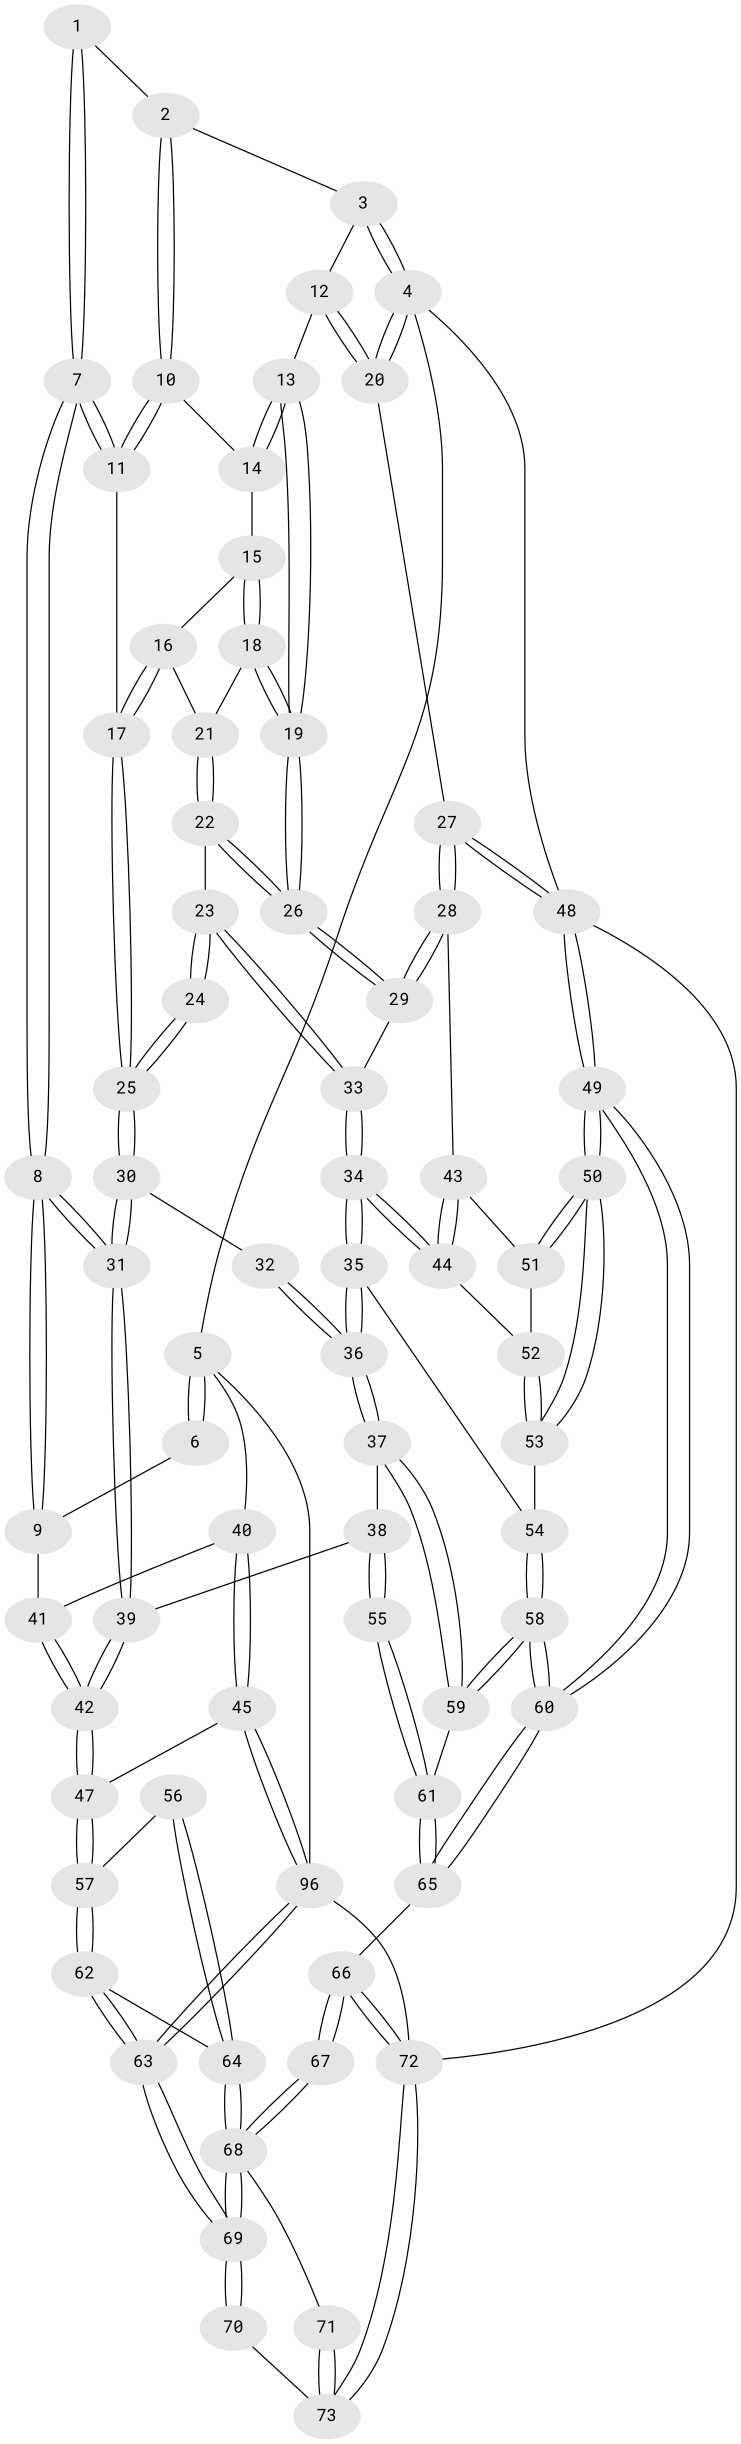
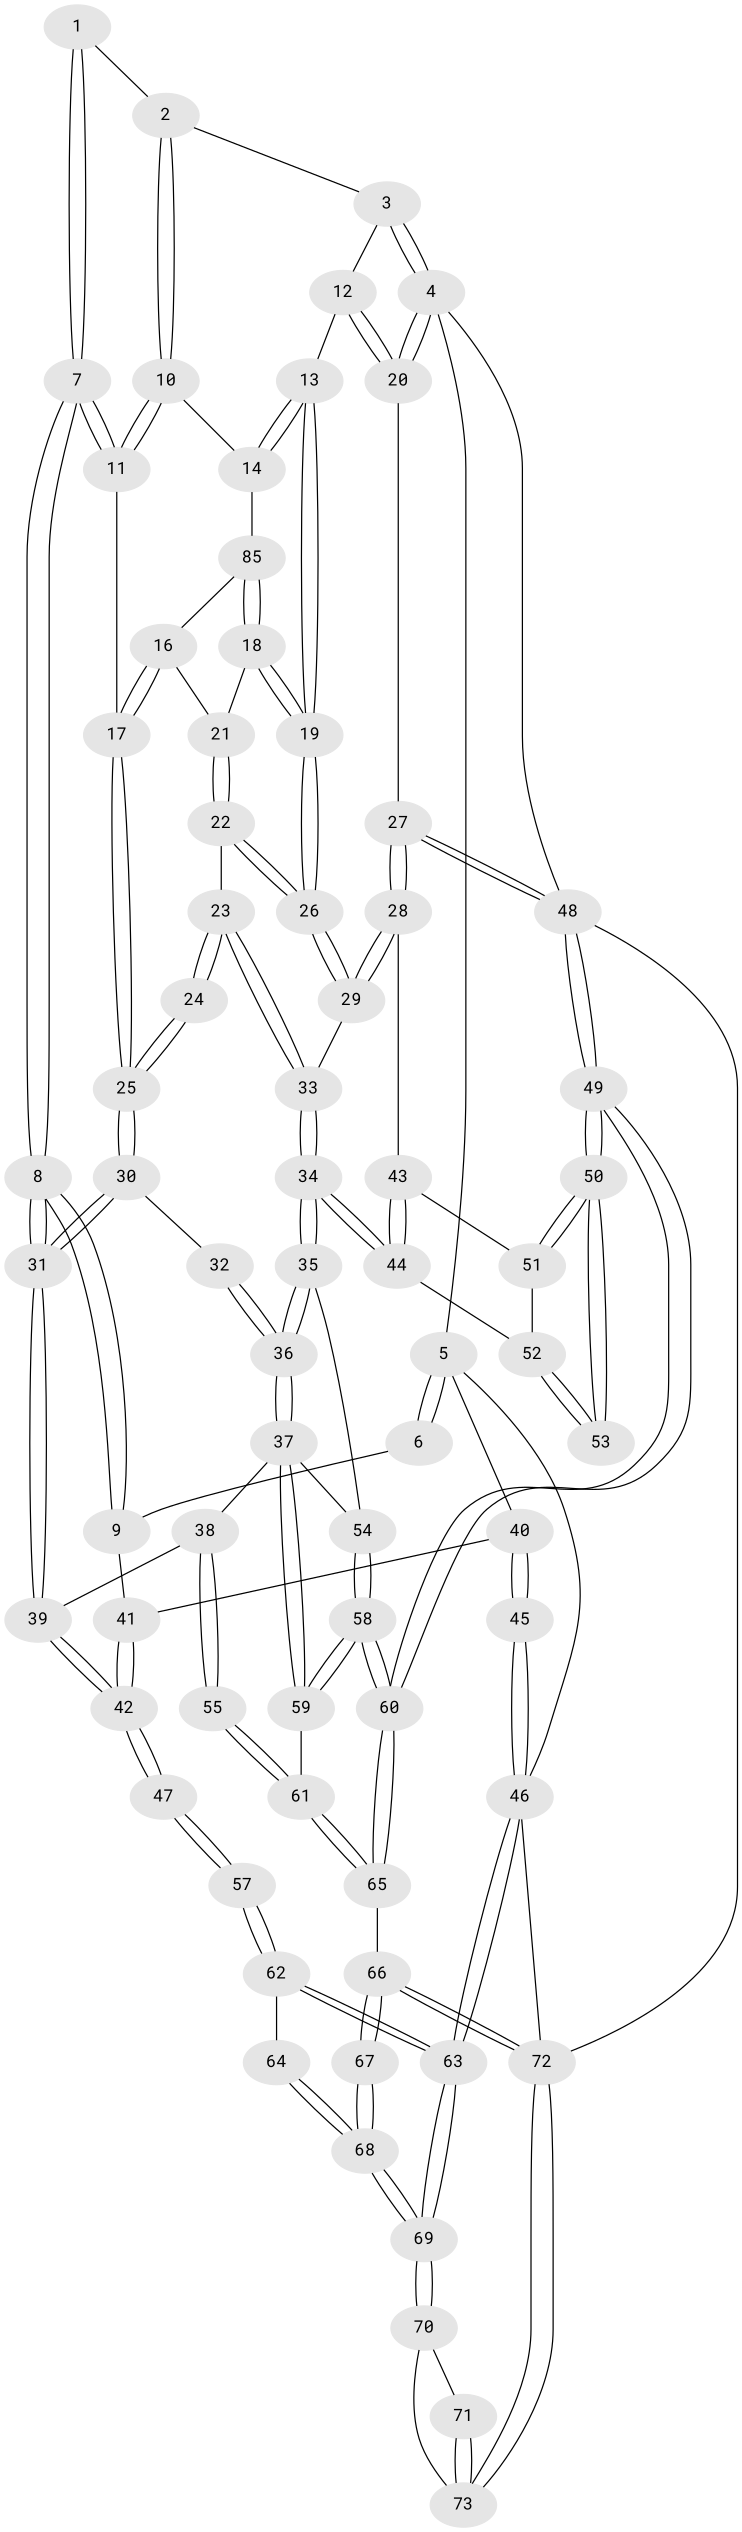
node "15": label "15" -> "85"
edge "53" -- "54": now "37" -- "54"
edge "45" -- "47": removed
node "56": removed
node "96": label "96" -> "46"
edge "68" -- "71": now "70" -- "71"
